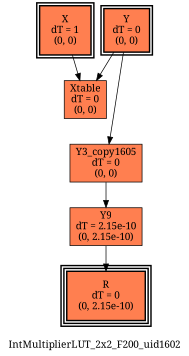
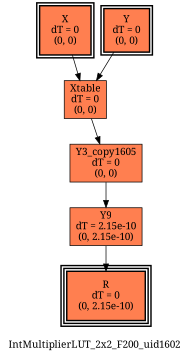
node "X dT = 1 (0, 0)": label "X dT = 1 (0, 0)" -> "X dT = 0 (0, 0)"
edge "Y dT = 0 (0, 0)" -> "Y3_copy1605 dT = 0 (0, 0)": now "Xtable dT = 0 (0, 0)" -> "Y3_copy1605 dT = 0 (0, 0)"
